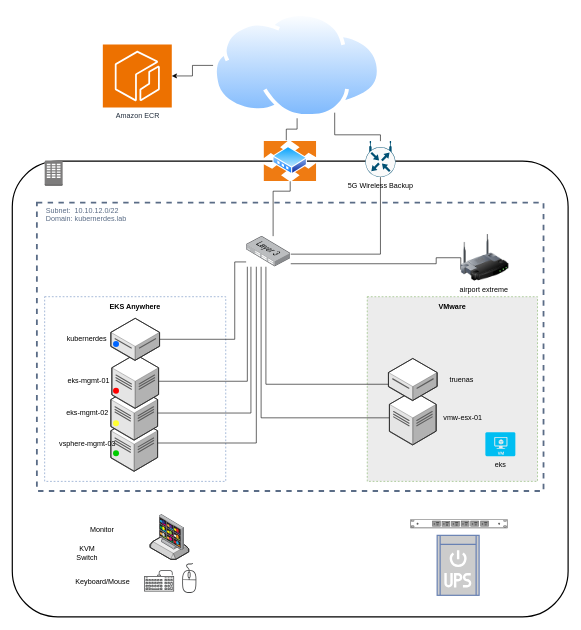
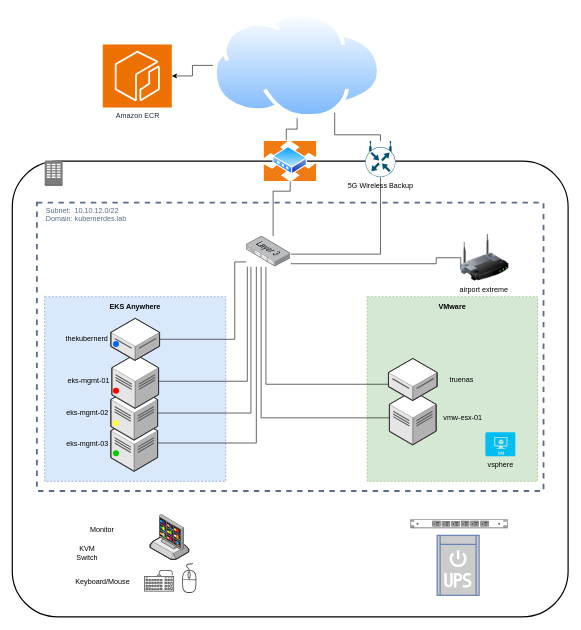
node "EKS Anywhere": fillcolor #ffffff -> #dae8fc
node "kubernerdes": label "kubernerdes" -> "thekubernerd"
node "VMware": fillcolor #ececec -> #d5e8d4
node "vsphere-mgmt-03": label "vsphere-mgmt-03" -> "eks-mgmt-03"
node "eks": label "eks" -> "vsphere"
